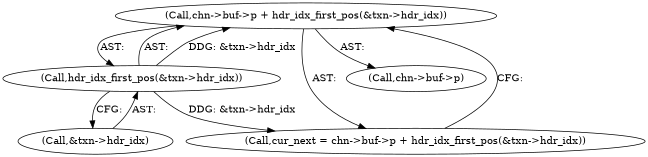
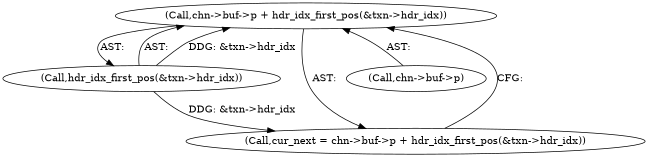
edge "(Call,chn->buf->p + hdr_idx_first_pos(&txn->hdr_idx))" -> "(Call,chn->buf->p)": reversed
node "(Call,&txn->hdr_idx)": removed
